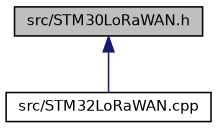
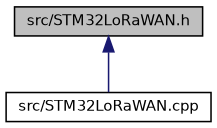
node "src/STM30LoRaWAN.h": label "src/STM30LoRaWAN.h" -> "src/STM32LoRaWAN.h"
